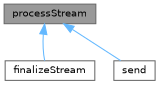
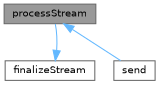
edge "finalizeStream" -> "processStream": reversed
